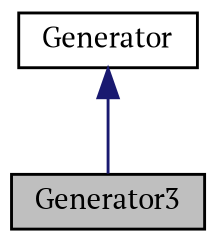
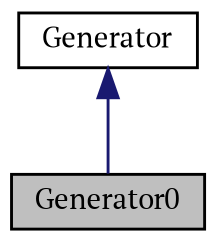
node "Generator3": label "Generator3" -> "Generator0"
